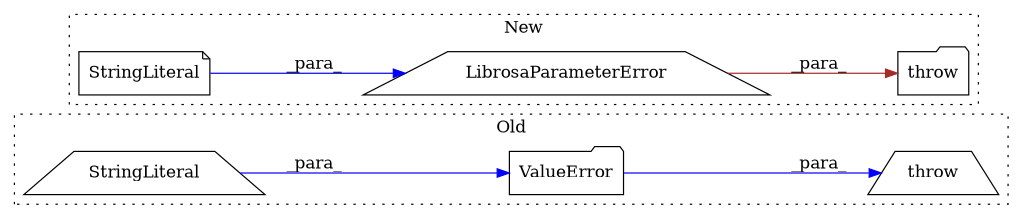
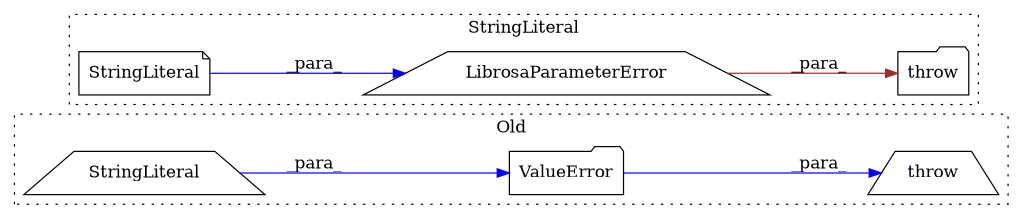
cluster "New": label "New" -> "StringLiteral"
